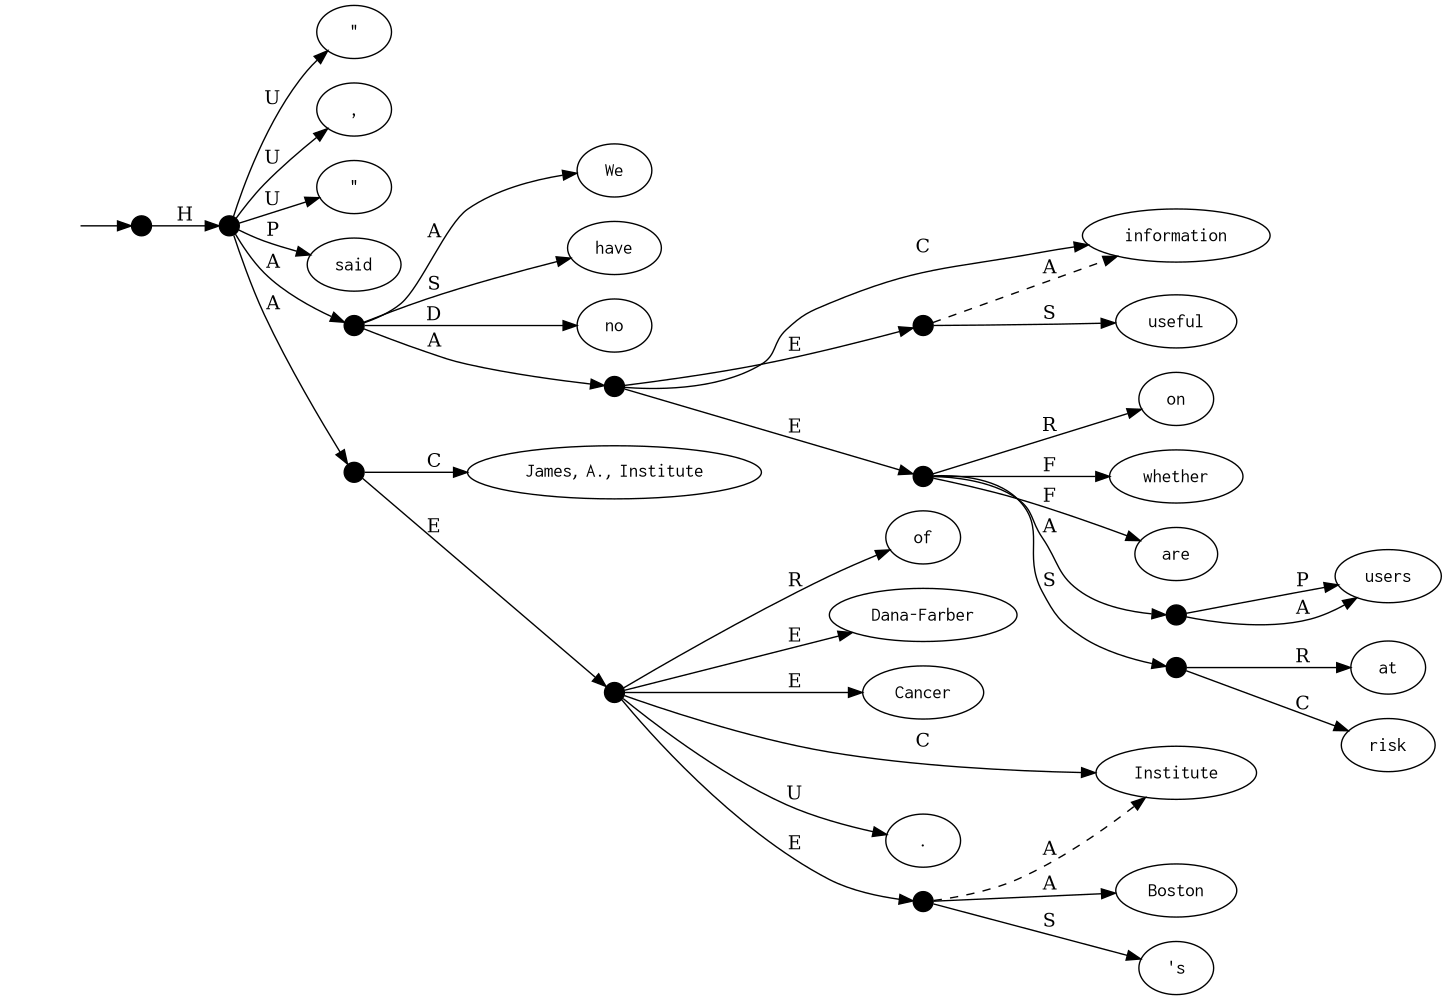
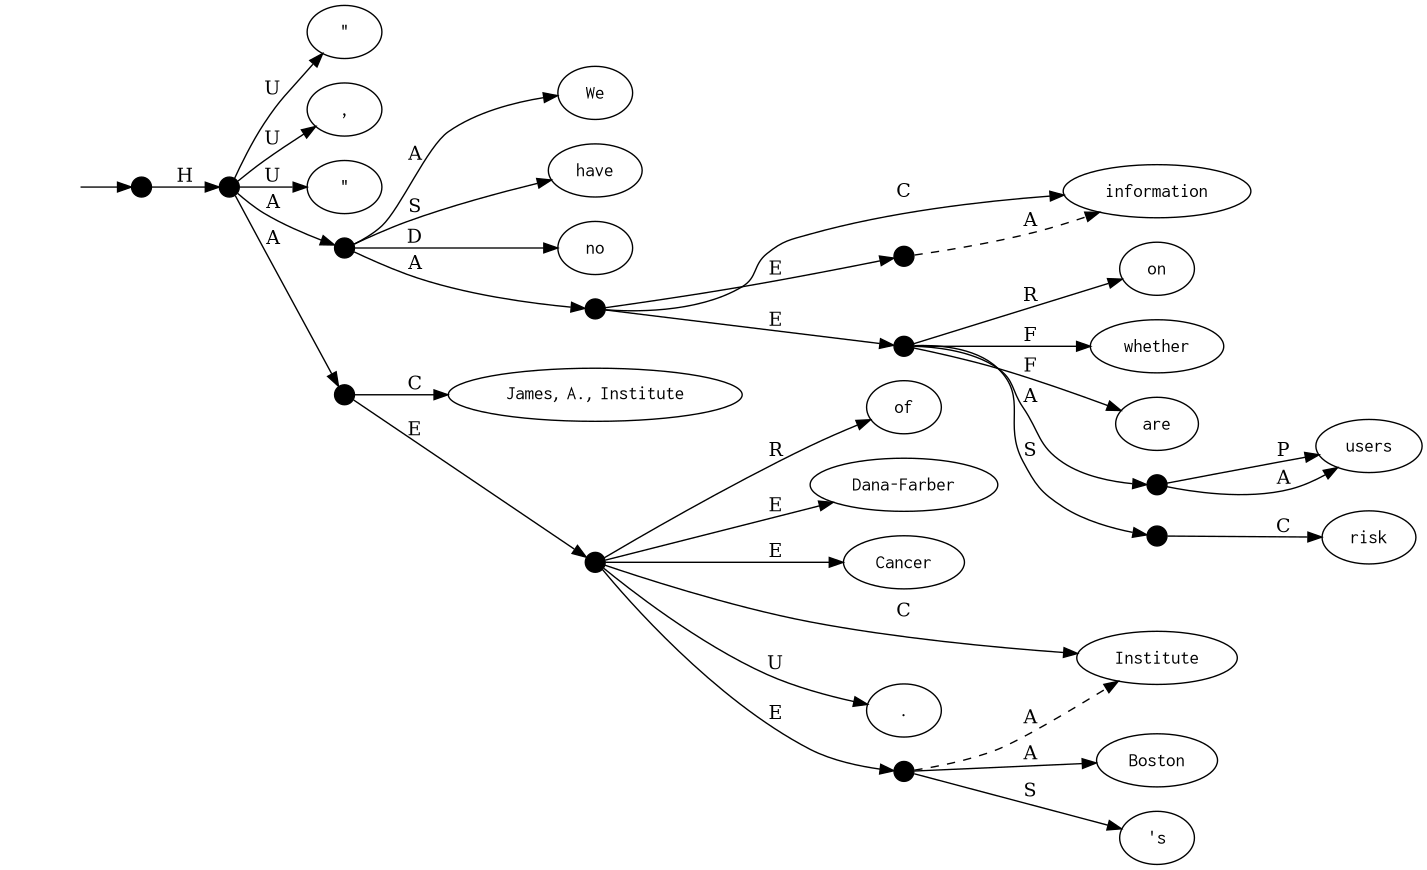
node "said": removed
node "useful": removed
node "at": removed
